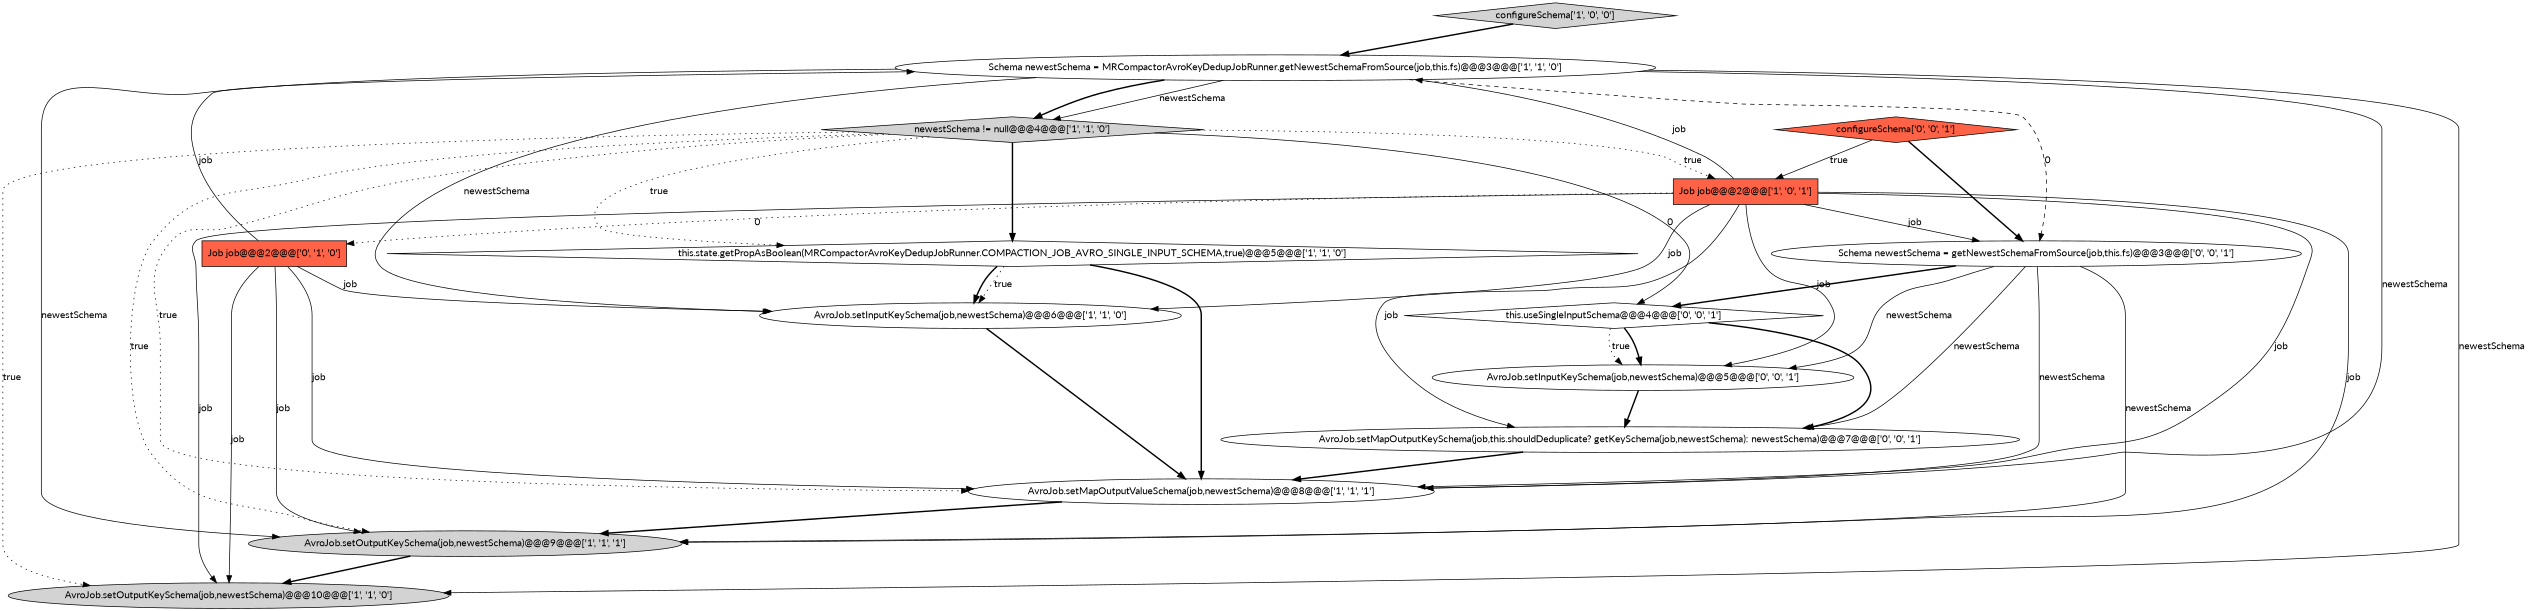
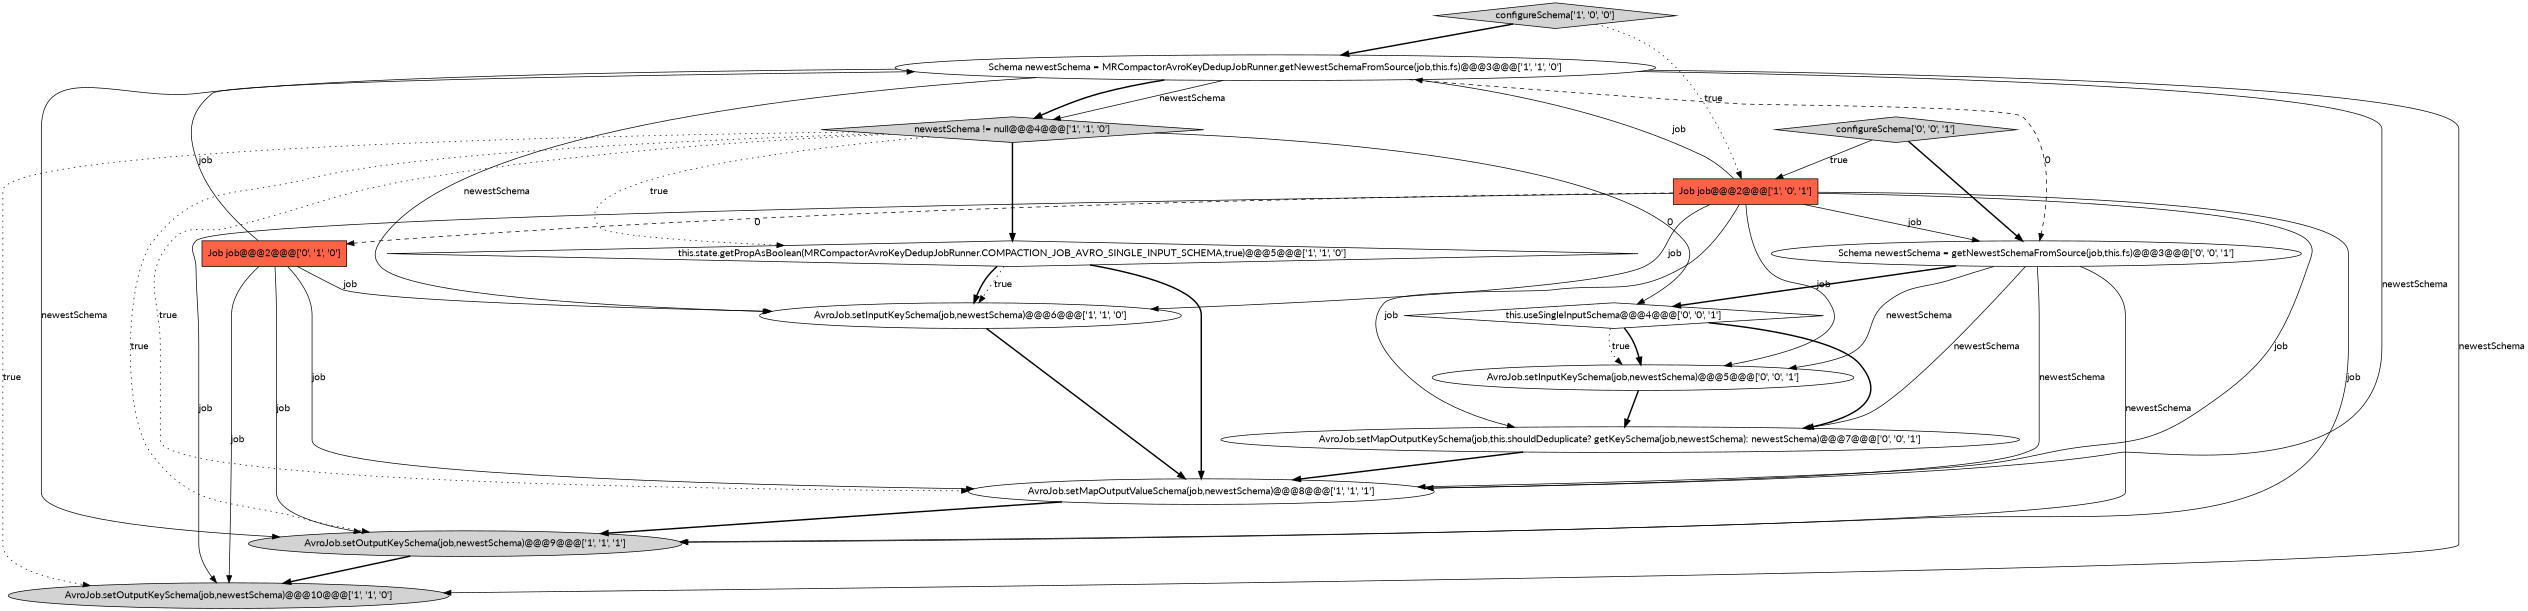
node "configureSchema['0', '0', '1']": fillcolor tomato -> lightgray
edge "newestSchema != null@@@4@@@['1', '1', '0']" -> "Job job@@@2@@@['1', '0', '1']": now "configureSchema['1', '0', '0']" -> "Job job@@@2@@@['1', '0', '1']"
edge "Job job@@@2@@@['1', '0', '1']" -> "Job job@@@2@@@['0', '1', '0']": style dotted -> dashed
